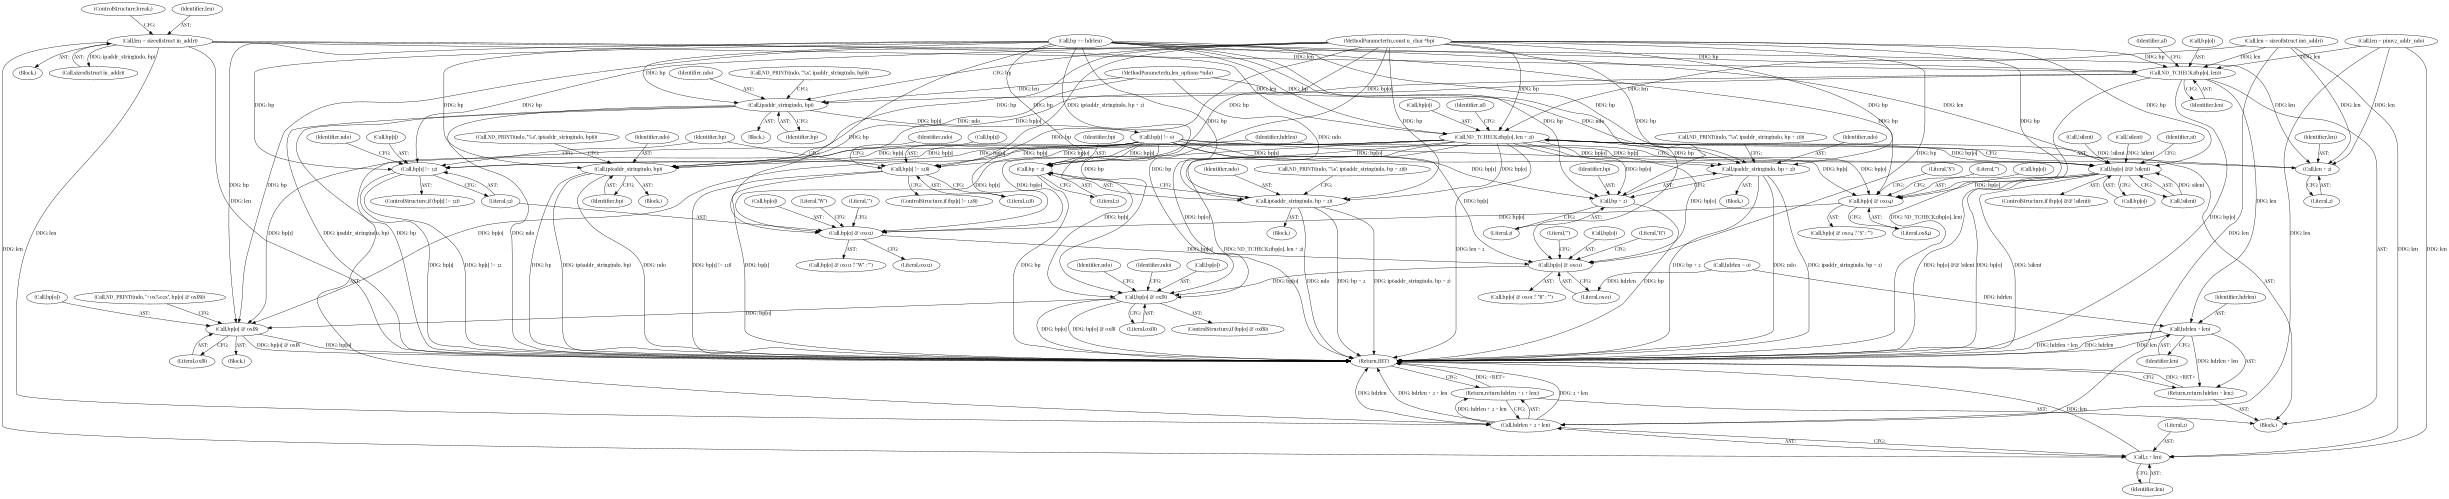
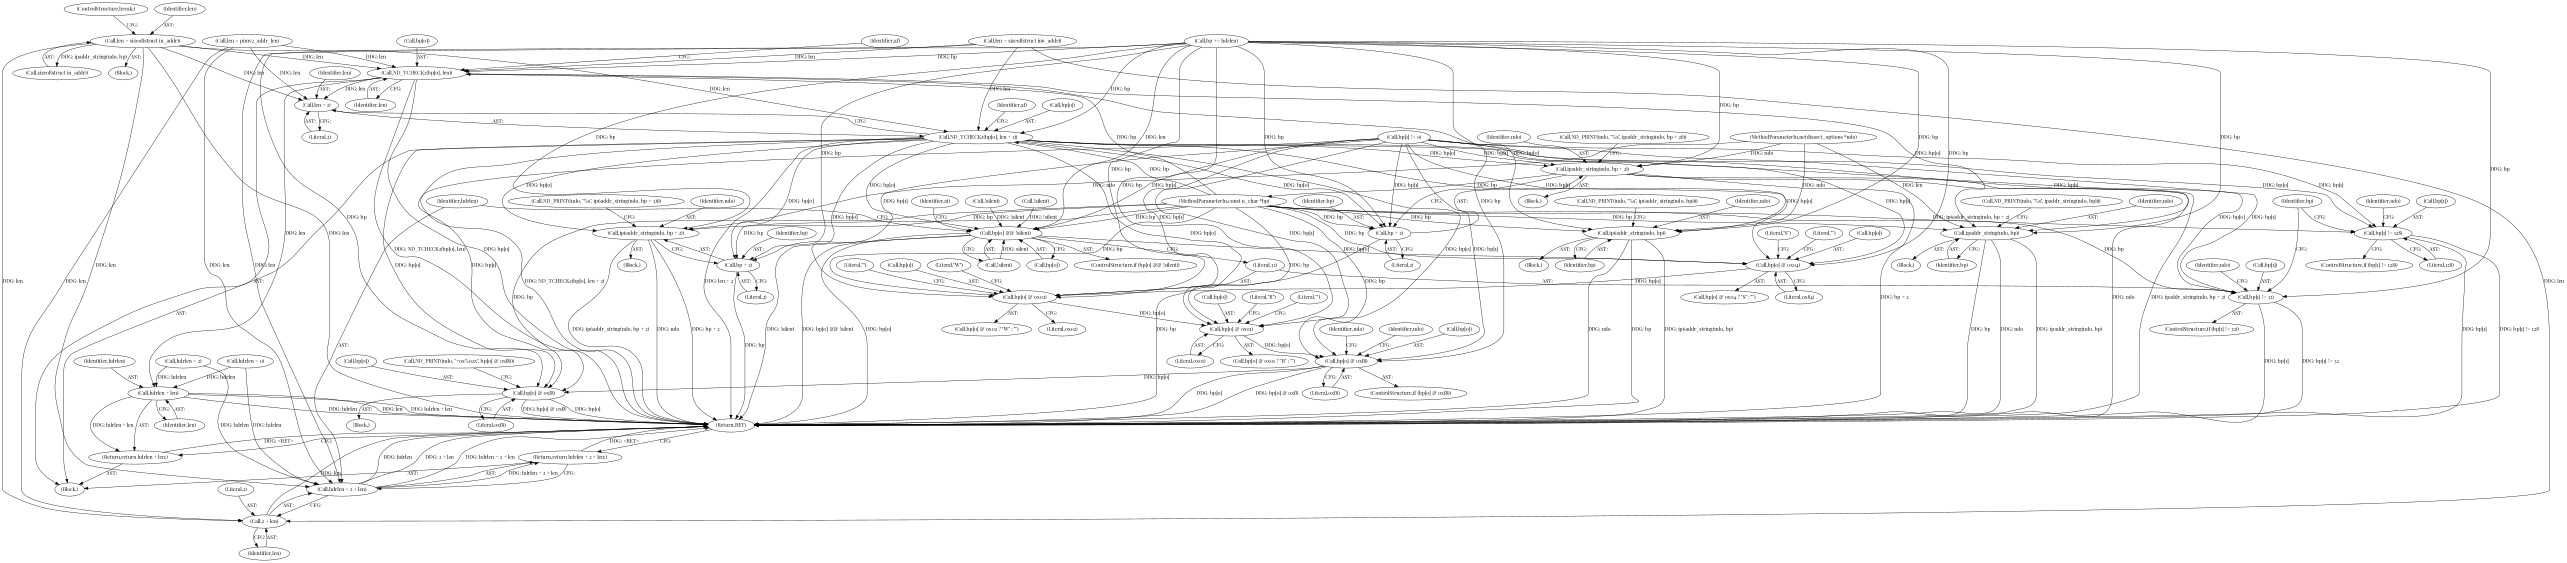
node "(Call,len = pimv2_addr_ndo)": label "(Call,len = pimv2_addr_ndo)" -> "(Call,len = pimv2_addr_len)"
edge "(MethodParameterIn,const u_char *bp)" -> "(Call,ipaddr_string(ndo, bp + 2))": reversed
edge "(MethodParameterIn,const u_char *bp)" -> "(Call,ipaddr_string(ndo, bp))": label "CFG: bp" -> "DDG: bp"
node "(MethodParameterIn,len_options *ndo)": label "(MethodParameterIn,len_options *ndo)" -> "(MethodParameterIn,netdissect_options *ndo)"
edge "(Call,len = sizeof(struct in6_addr))" -> "(Call,len + 2)": now "(Call,ND_TCHECK2(bp[0], len))" -> "(Call,len + 2)"
edge "(Call,ipaddr_string(ndo, bp))" -> "(Call,bp[1] != 0)": reversed
edge "(Call,bp[1] != 32)" -> "(Literal,32)": now "(Call,bp[0] && !silent)" -> "(Literal,32)"
edge "(Call,hdrlen = 0)" -> "(Literal,0x01)": now "(Call,hdrlen = 0)" -> "(Call,hdrlen + 2 + len)"
node "(Call,hdrlen = 2)": added
node "(Return,return hdrlen + 1 + len;)": label "(Return,return hdrlen + 1 + len;)" -> "(Return,return hdrlen + 2 + len;)"
